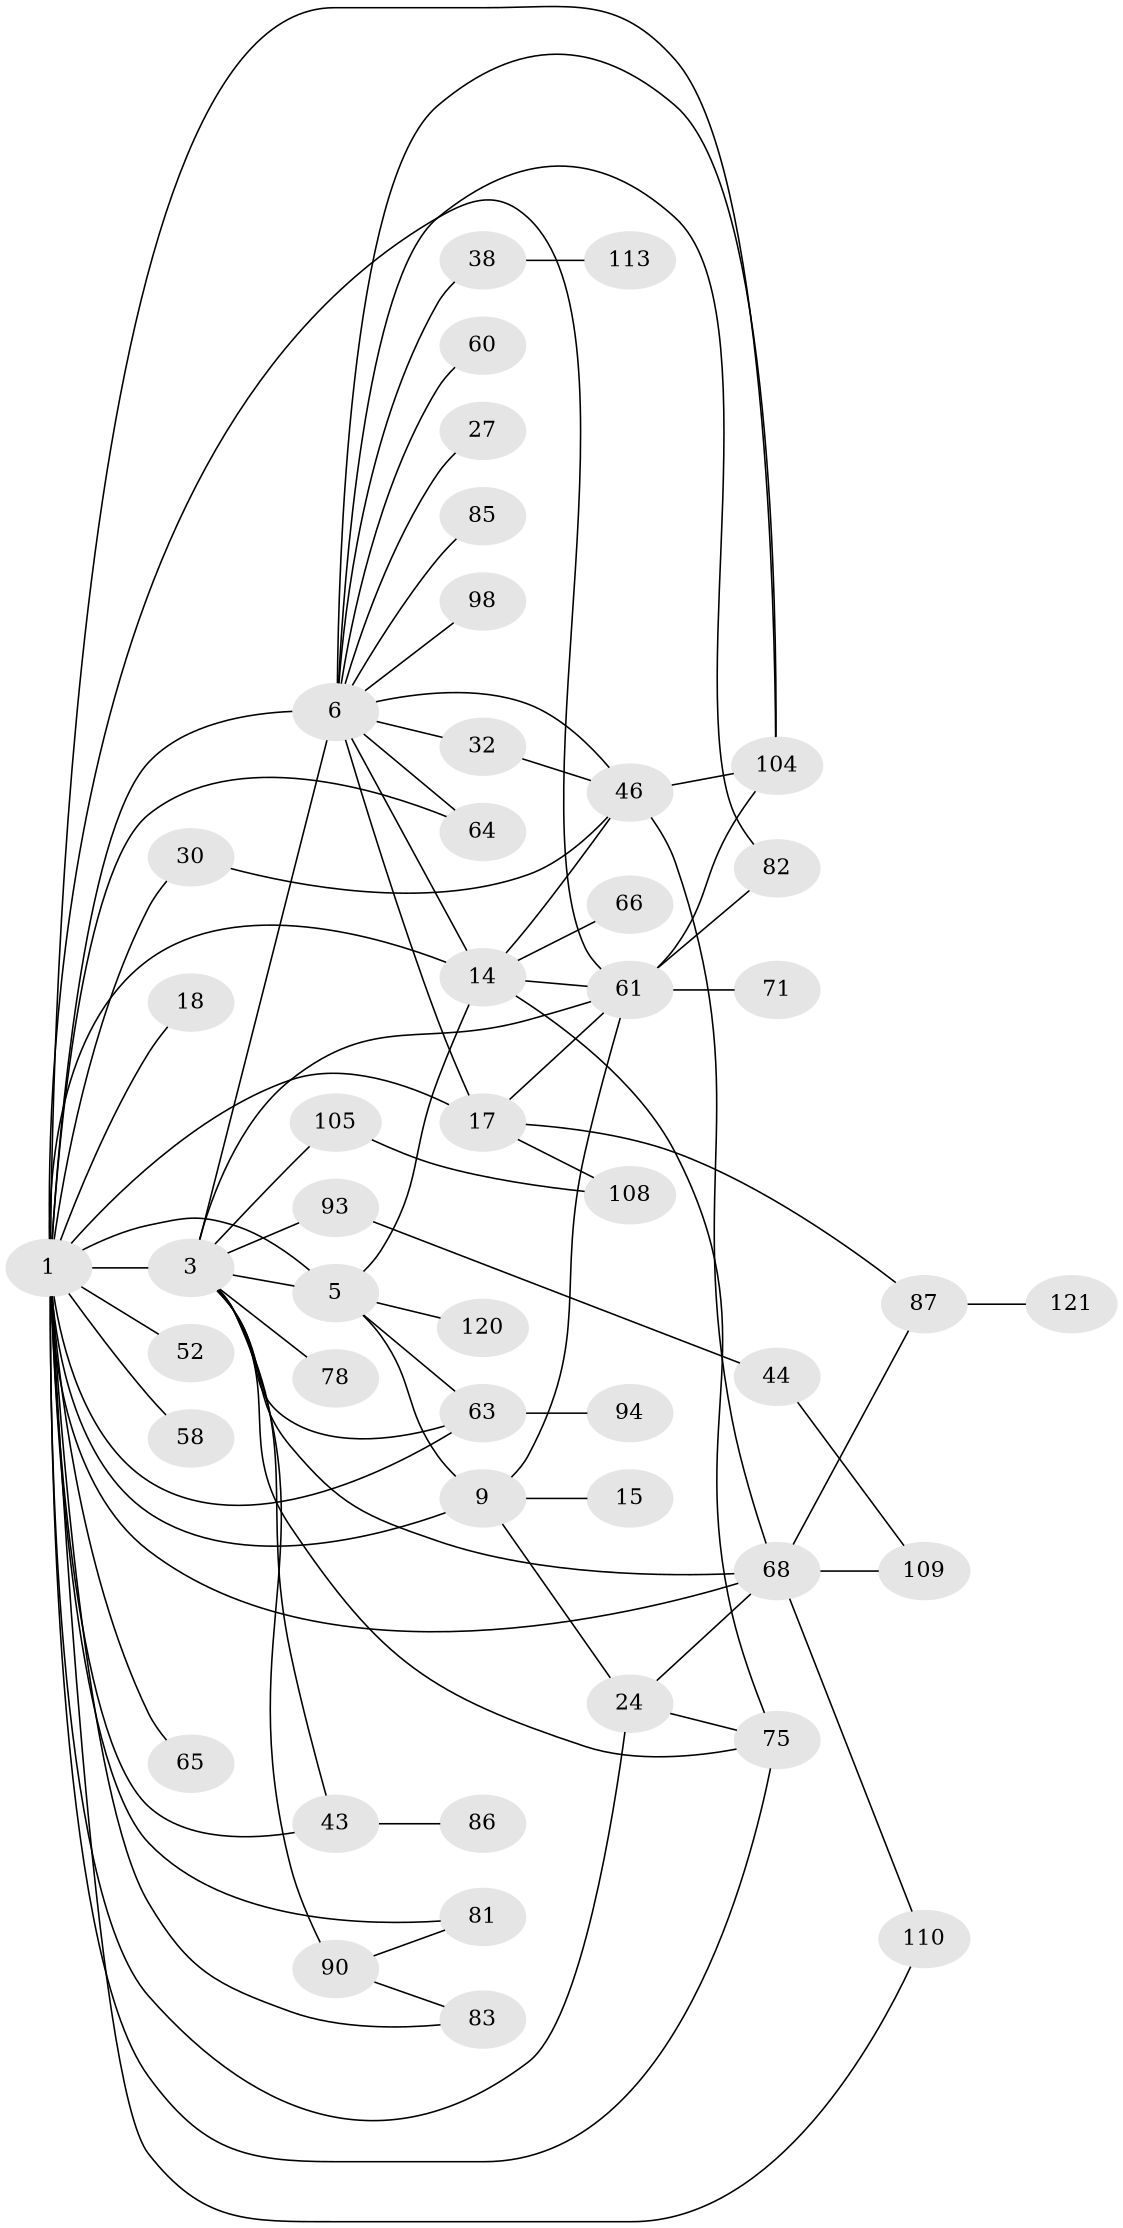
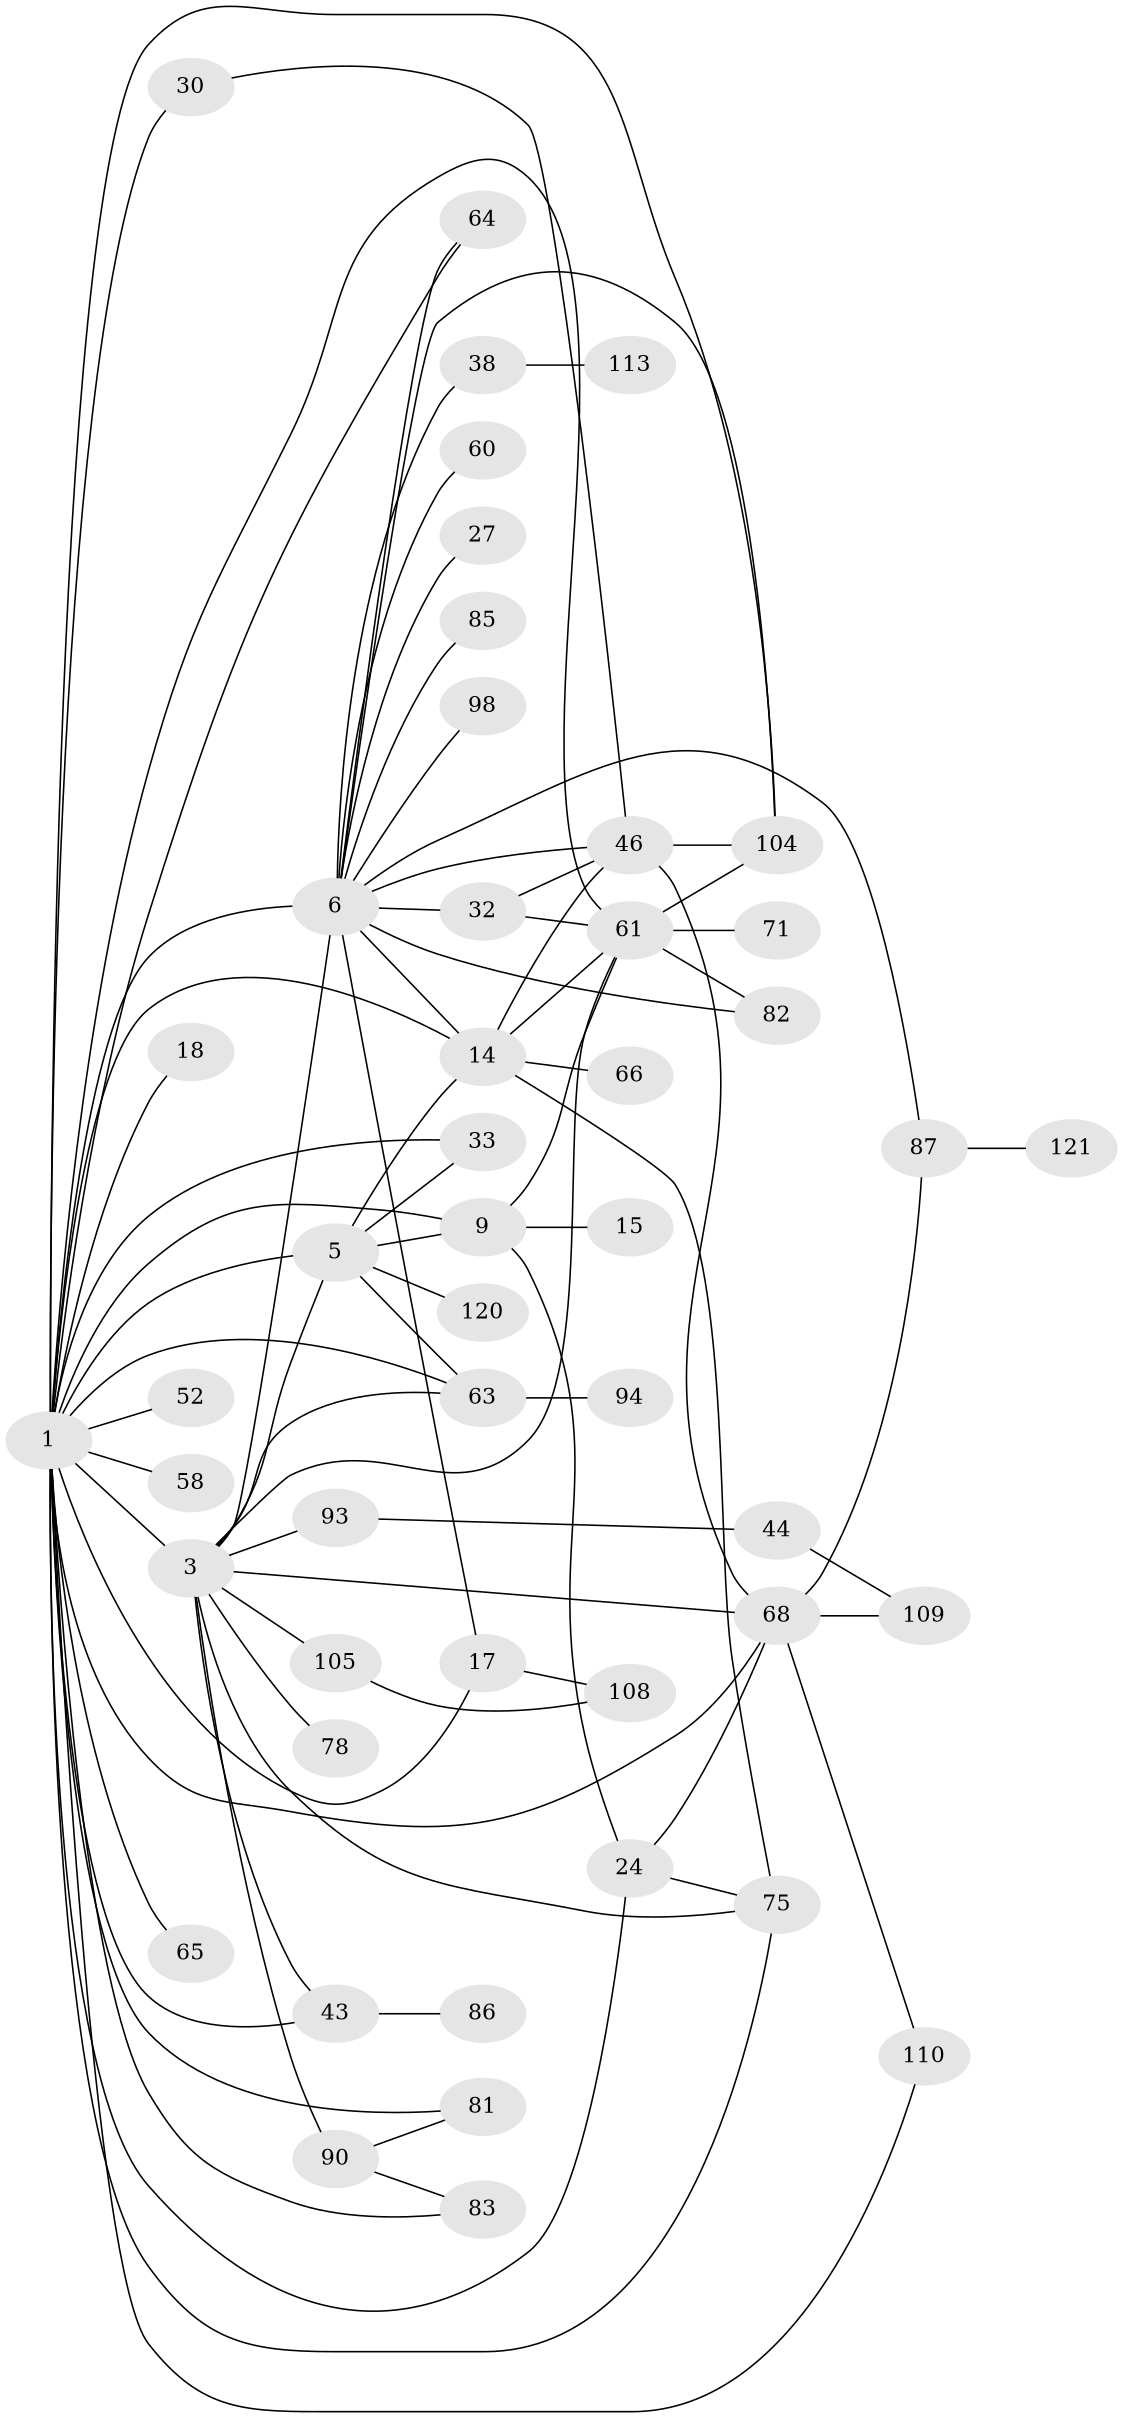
edge "61" -- "17": now "61" -- "32"
node "33": added
edge "17" -- "87": now "6" -- "87"
